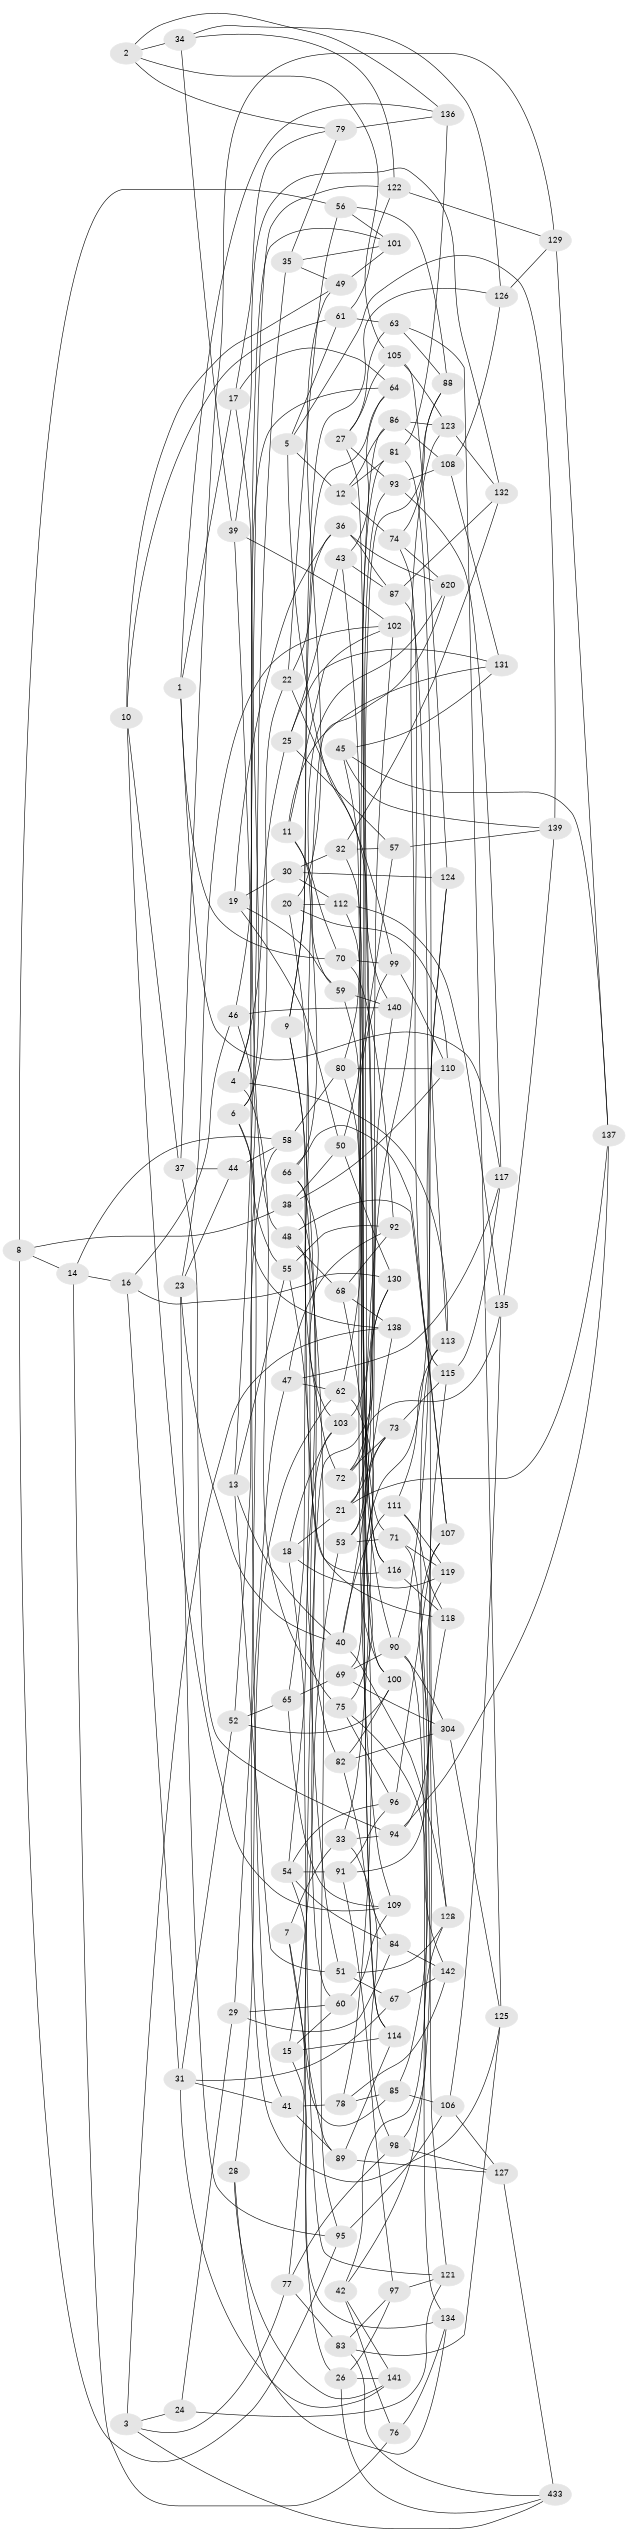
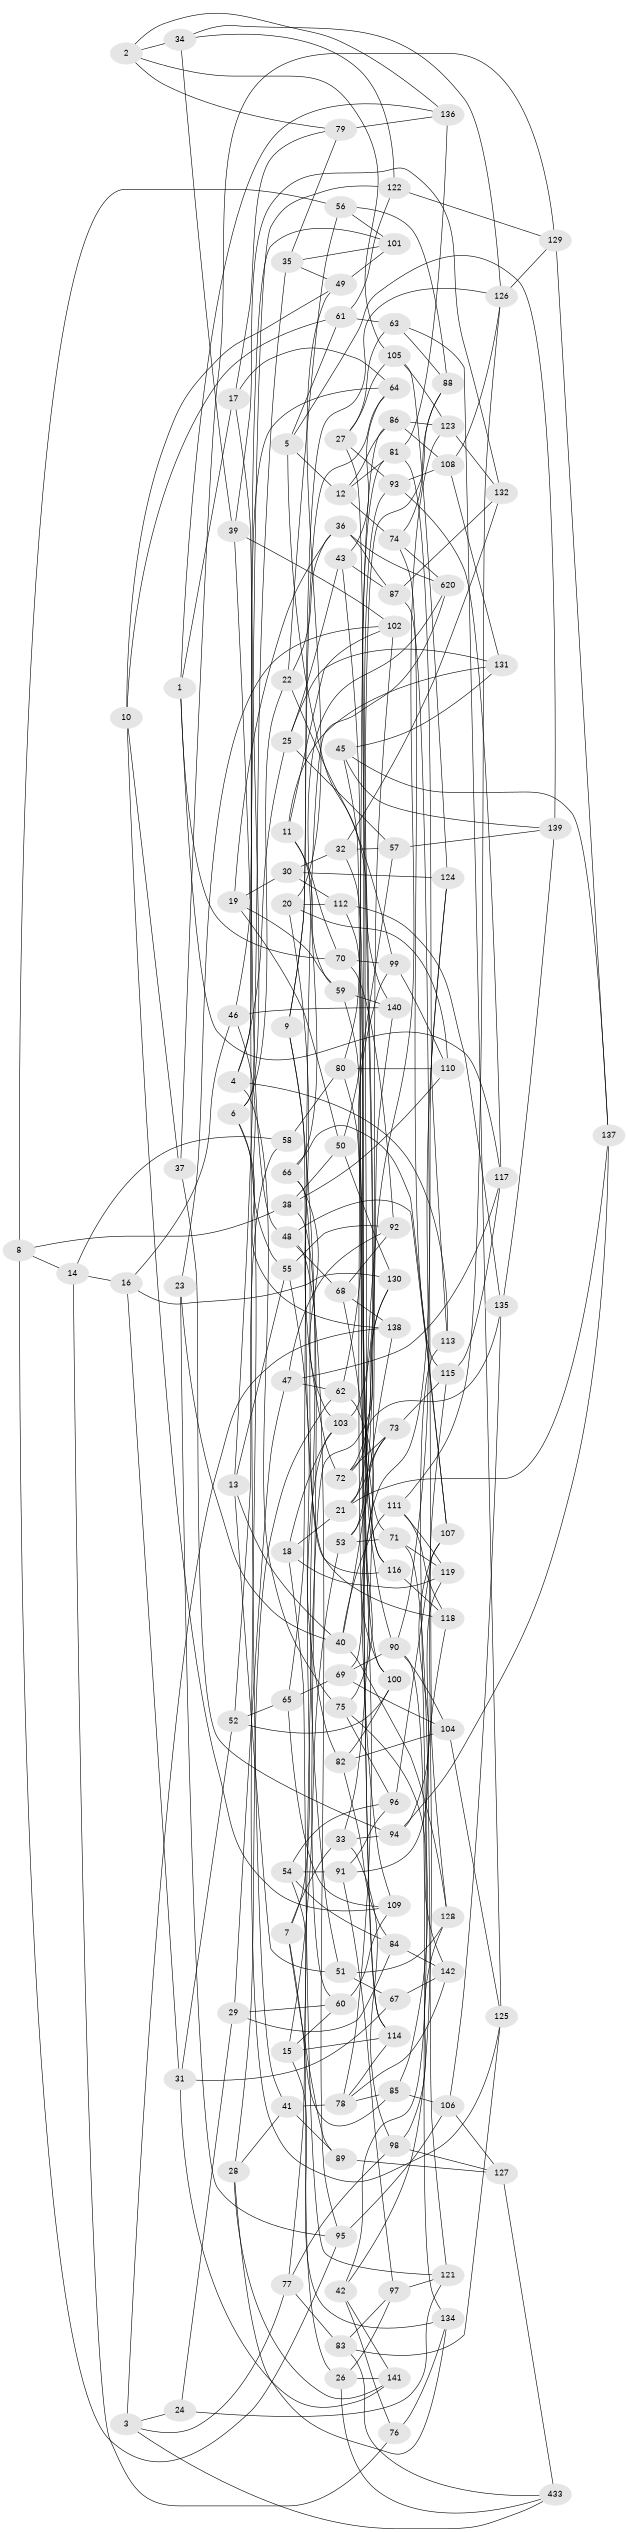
node "44": removed
edge "113" -- "111": now "126" -- "111"
edge "103" -- "54": now "103" -- "7"
node "304": label "304" -> "104"
edge "31" -- "41": now "28" -- "41"
edge "114" -- "89": now "114" -- "78"
